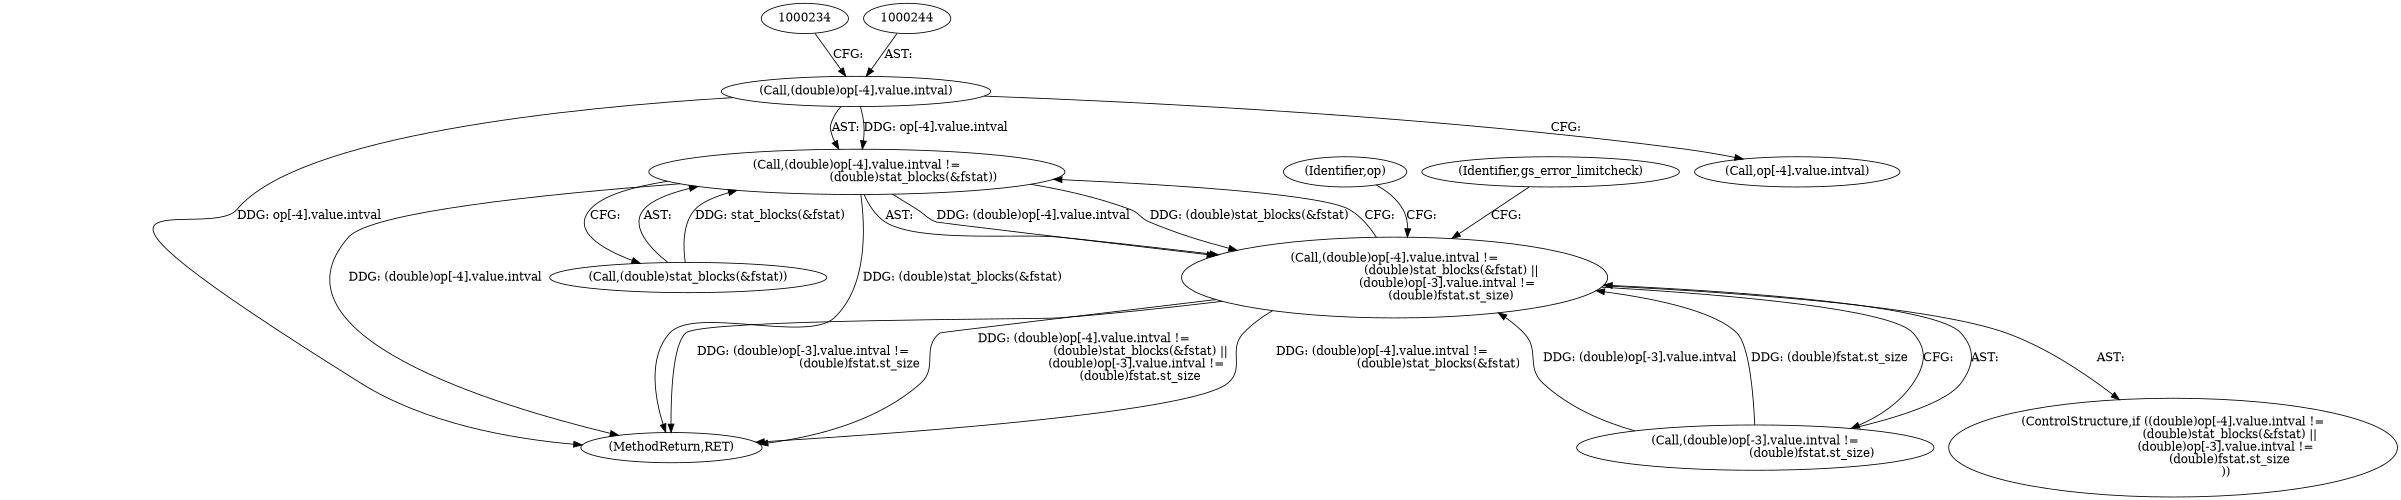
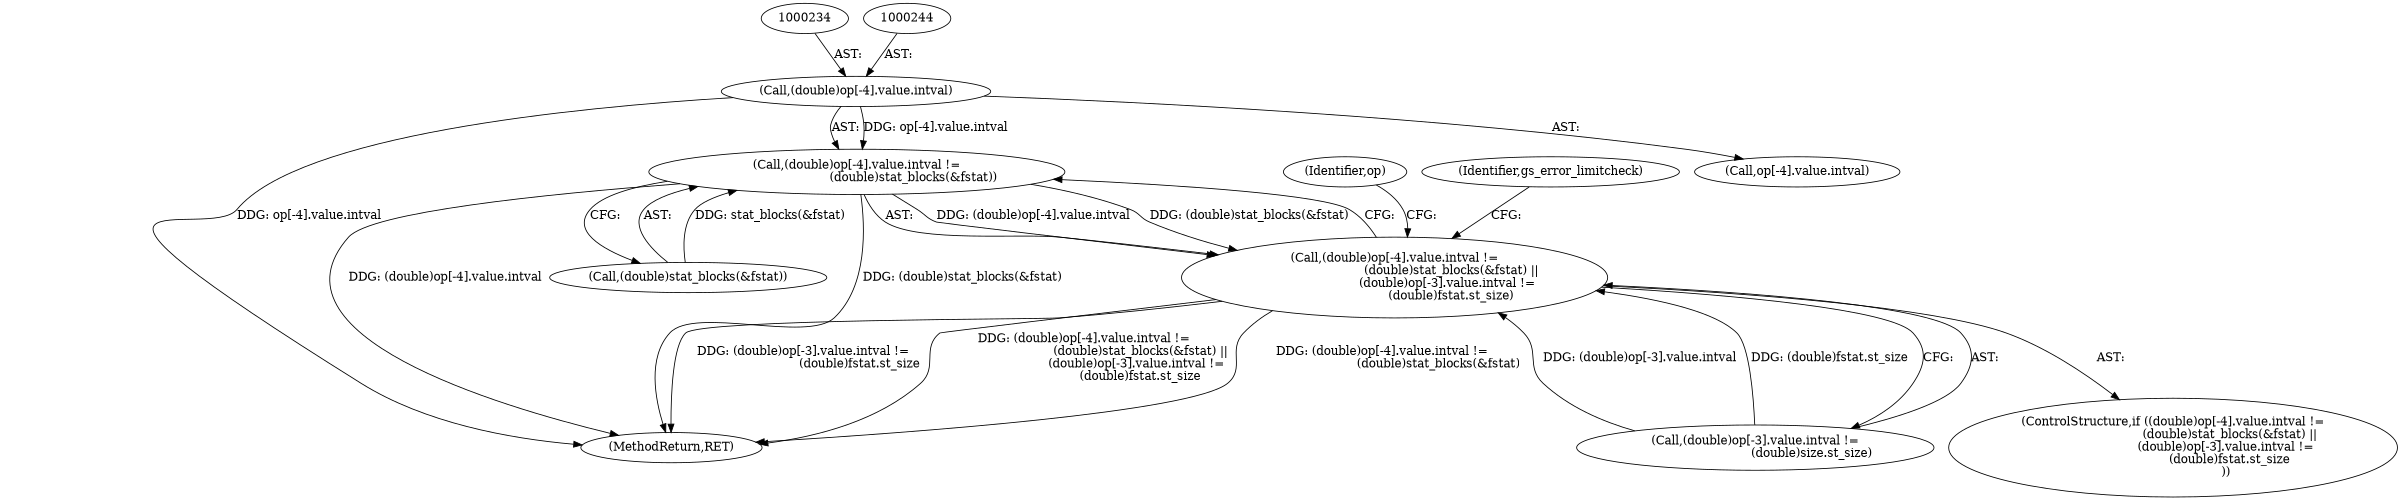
edge "1000234" -> "(Call,(double)op[-4].value.intval)": label "CFG: " -> "AST: "
edge "(Call,(double)op[-4].value.intval)" -> "(Call,op[-4].value.intval)": label "CFG: " -> "AST: "
node "(Call,(double)op[-3].value.intval != (double)fstat.st_size)": label "(Call,(double)op[-3].value.intval != (double)fstat.st_size)" -> "(Call,(double)op[-3].value.intval != (double)size.st_size)"
